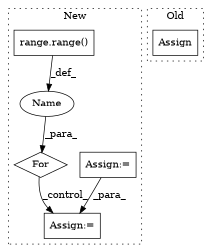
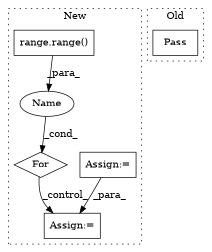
node "Assign": label "Assign" -> "Pass"
edge "range.range()" -> "Name": label "_def_" -> "_para_"
edge "Name" -> "For": label "_para_" -> "_cond_"
